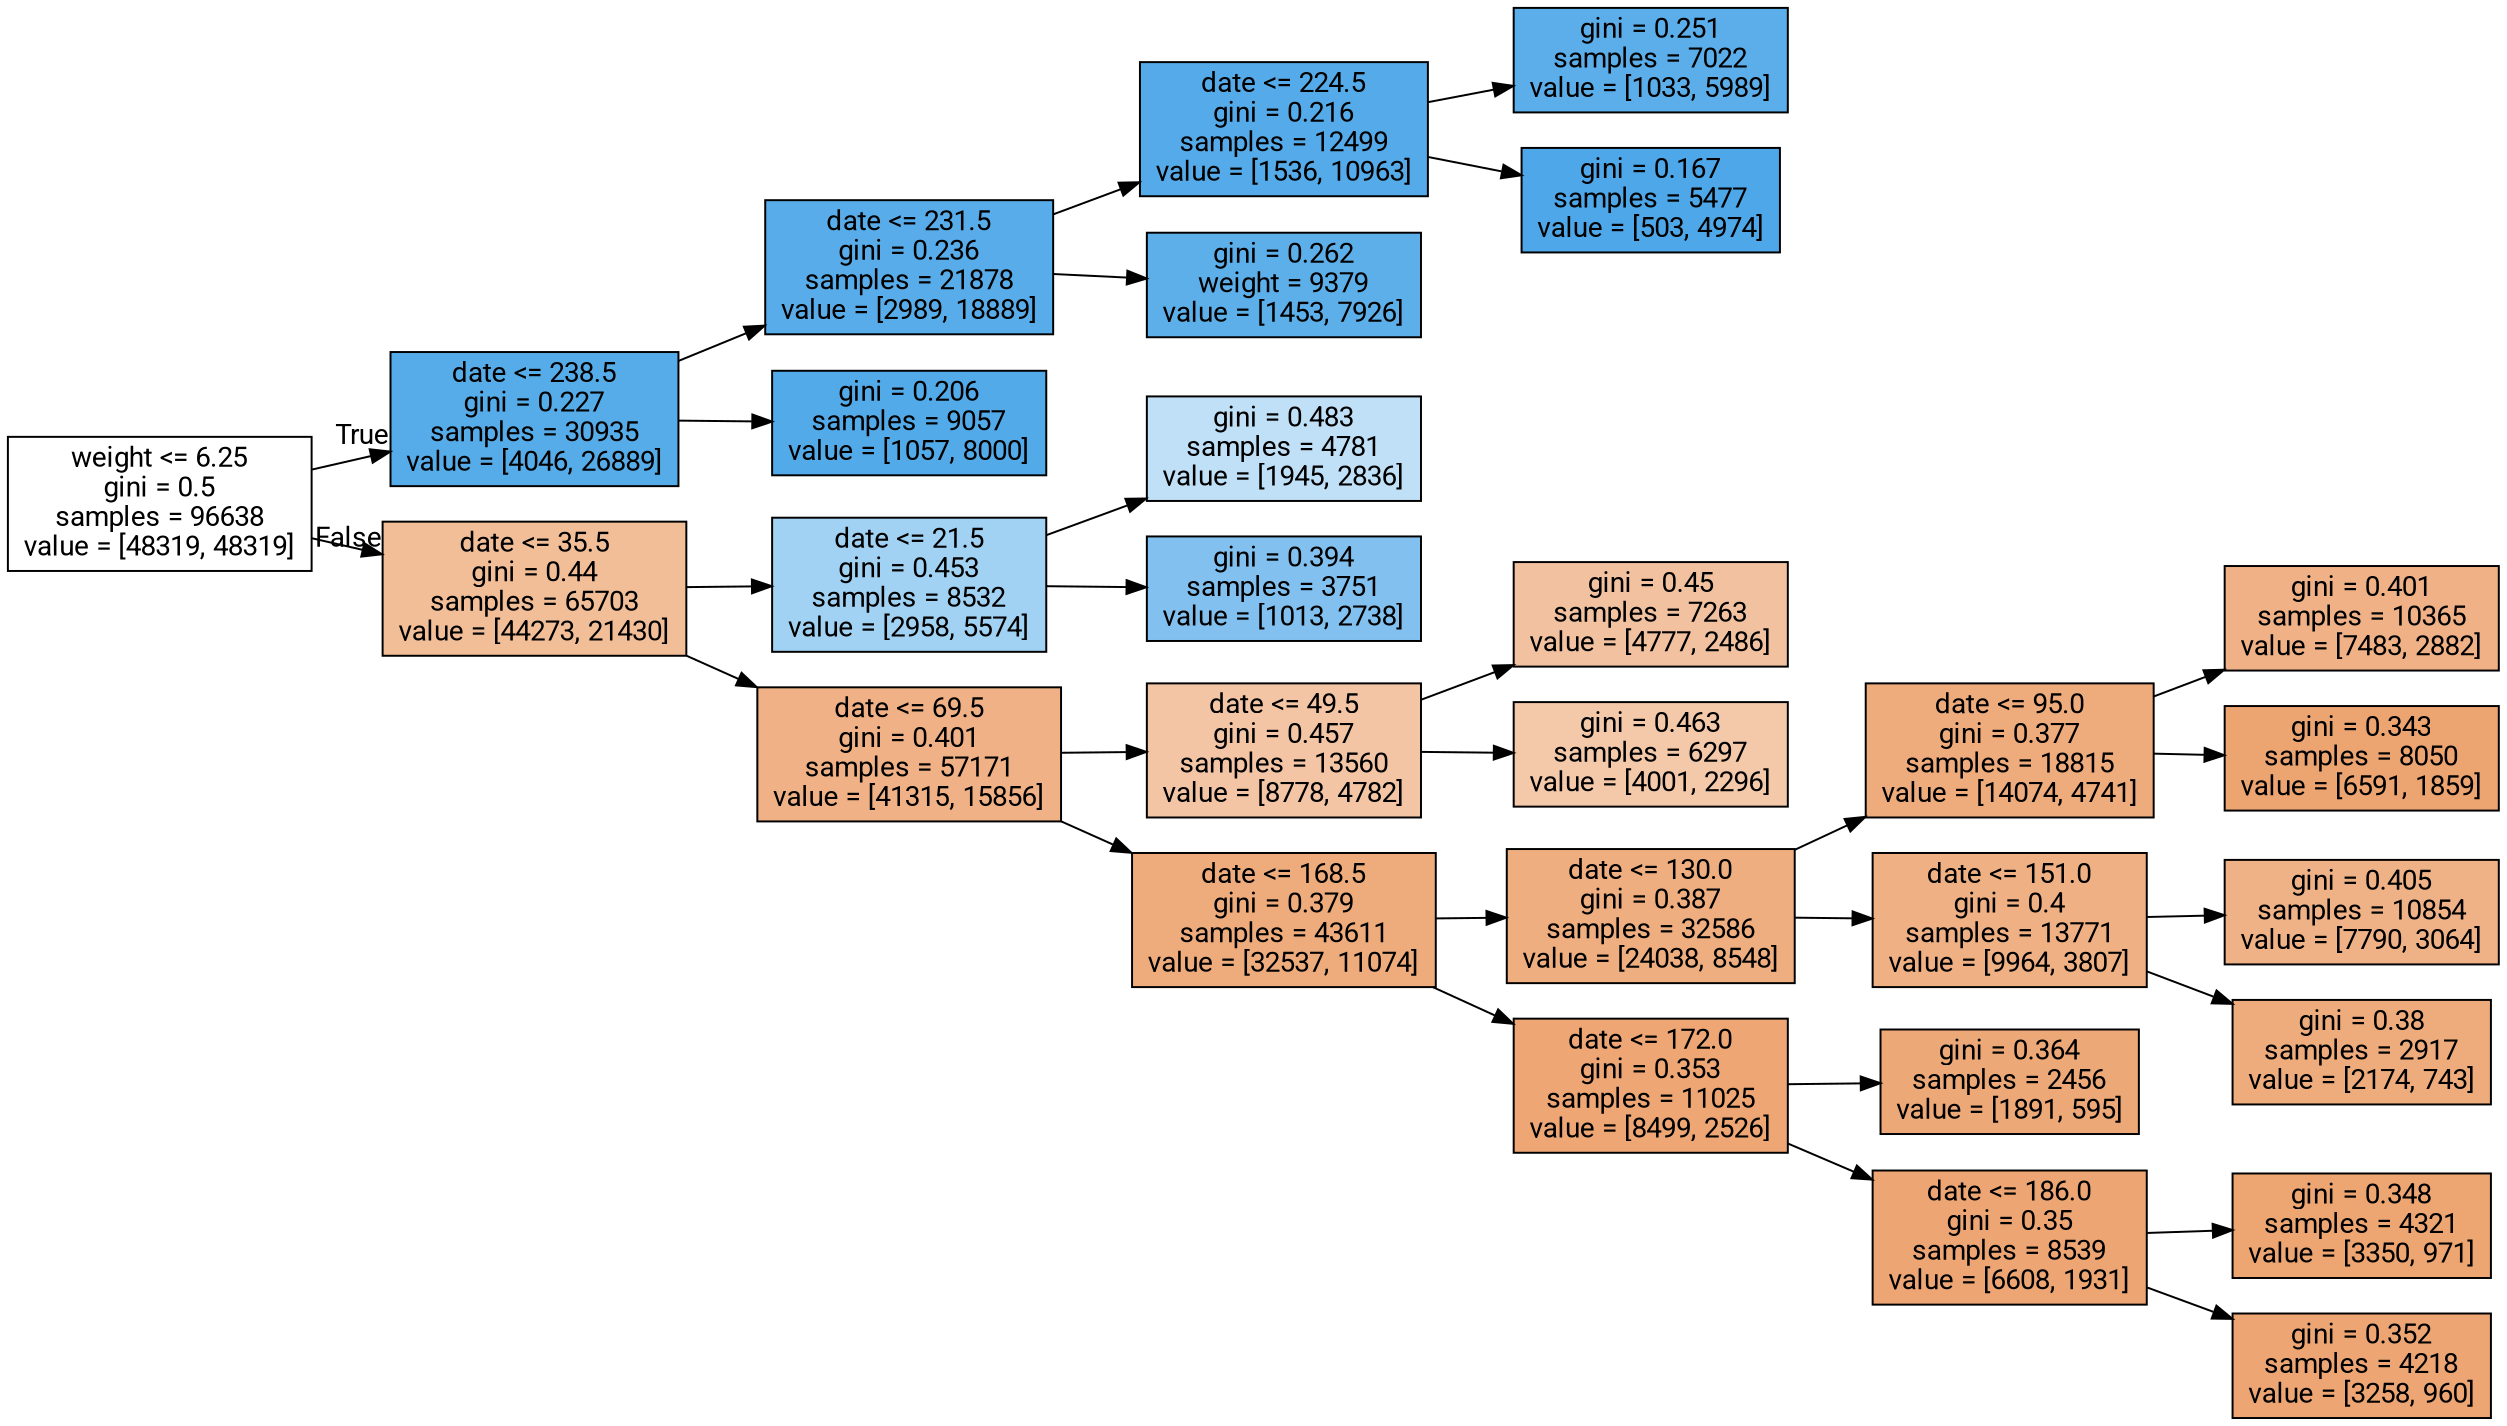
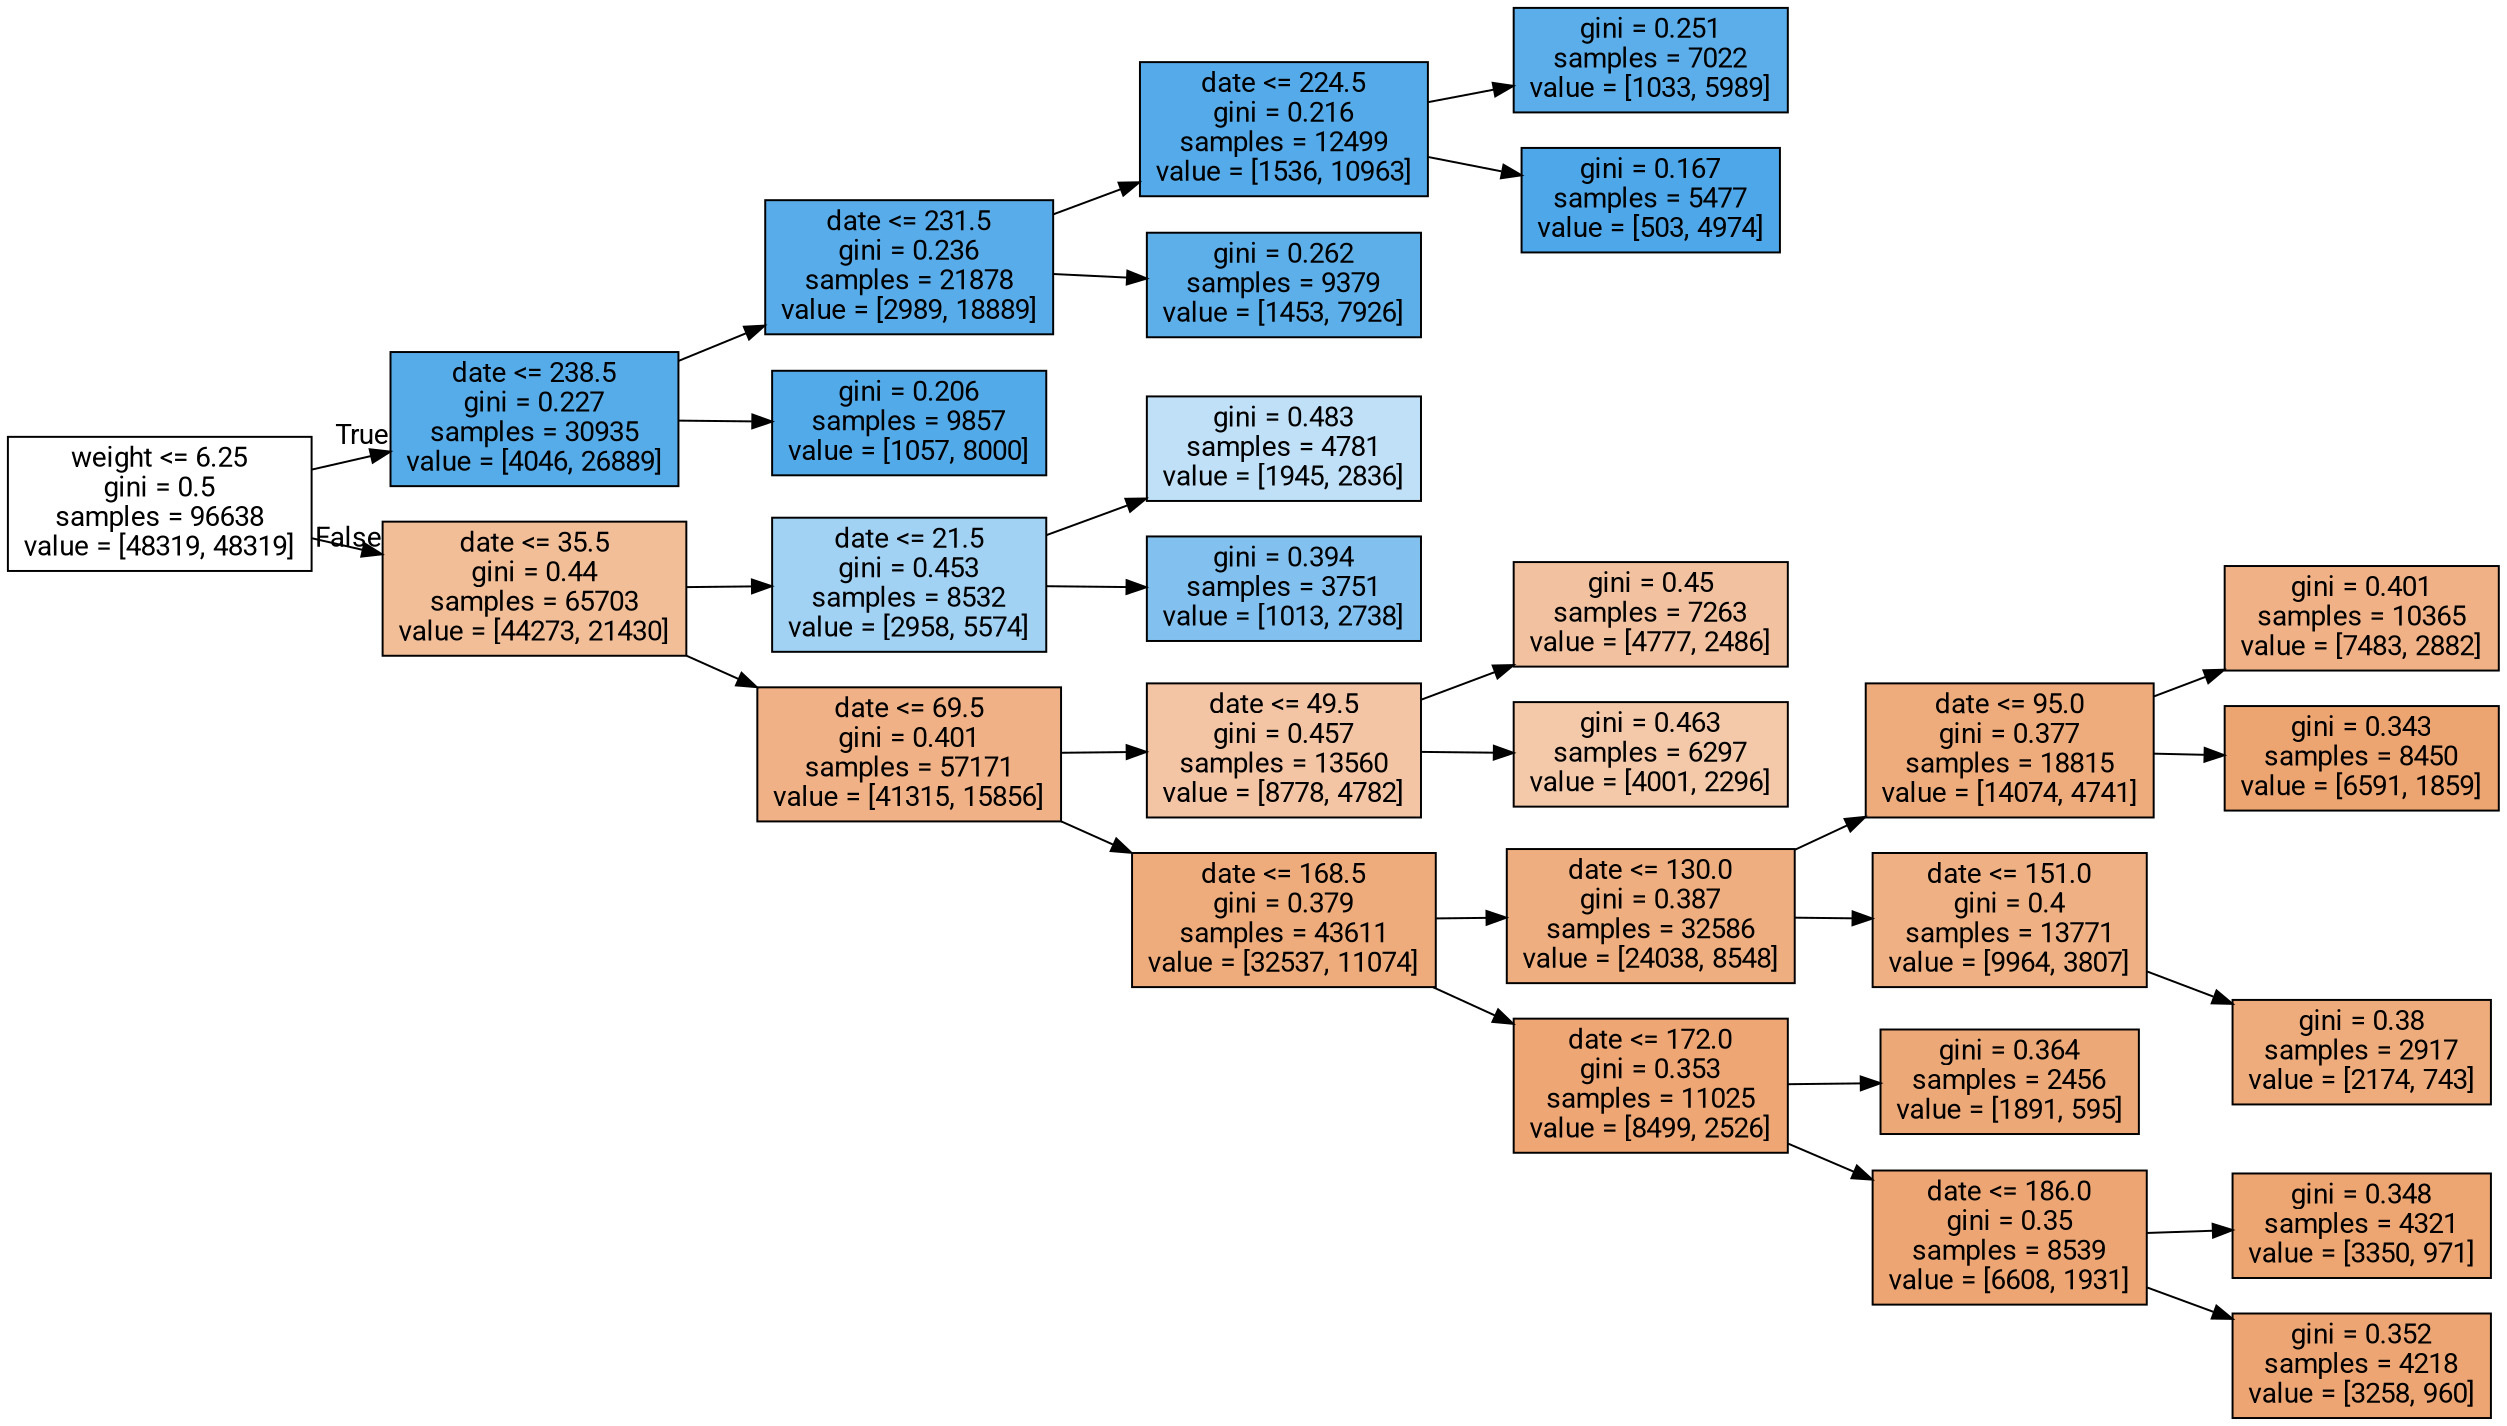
node "gini = 0.262 weight = 9379 value = [1453, 7926]": label "gini = 0.262 weight = 9379 value = [1453, 7926]" -> "gini = 0.262 samples = 9379 value = [1453, 7926]"
node "gini = 0.206 samples = 9057 value = [1057, 8000]": label "gini = 0.206 samples = 9057 value = [1057, 8000]" -> "gini = 0.206 samples = 9857 value = [1057, 8000]"
node "gini = 0.343 samples = 8050 value = [6591, 1859]": label "gini = 0.343 samples = 8050 value = [6591, 1859]" -> "gini = 0.343 samples = 8450 value = [6591, 1859]"
node "gini = 0.405 samples = 10854 value = [7790, 3064]": removed
